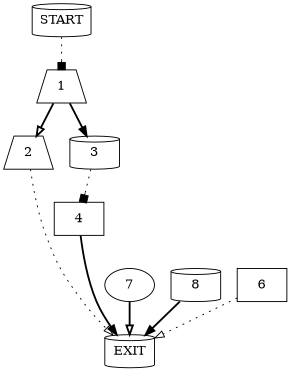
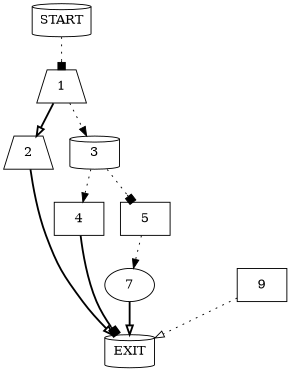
edge "1" -> "3": style bold -> dotted
edge "3" -> "4": arrowhead box -> normal
node "5": added
edge "2" -> "EXIT": style dotted -> bold
edge "4" -> "EXIT": arrowhead normal -> box
node "8": removed
node "6": label "6" -> "9"
